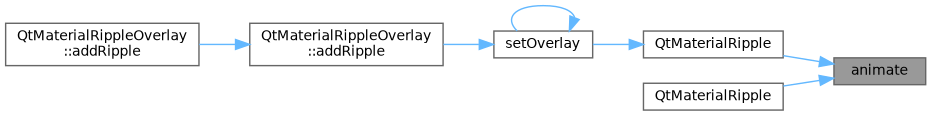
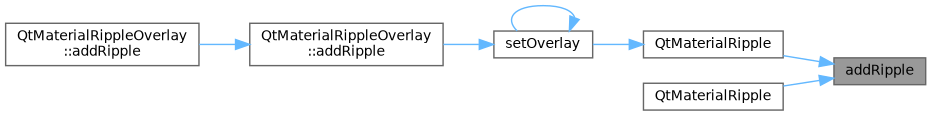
node "animate": label "animate" -> "addRipple"
